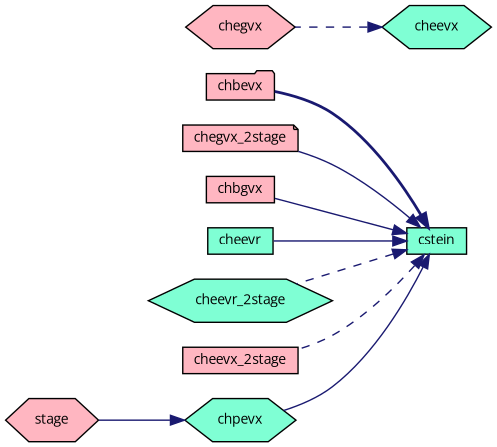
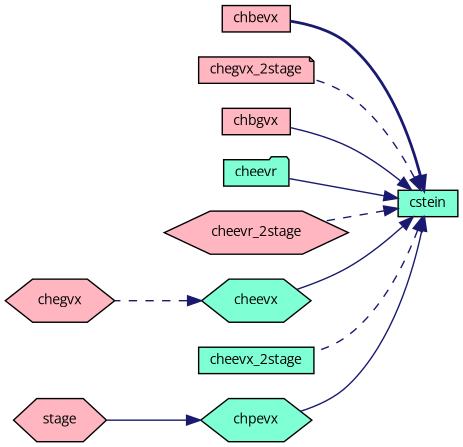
node "chbevx": shape folder -> box
edge "chegvx_2stage" -> "cstein": style solid -> dashed
node "cheevr": shape box -> folder
edge "cheevx" -> "cstein": added
node "cheevr_2stage": fillcolor aquamarine -> lightpink
node "cheevx_2stage": fillcolor lightpink -> aquamarine
